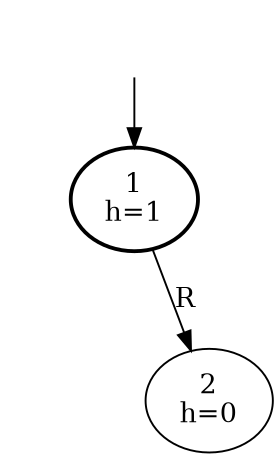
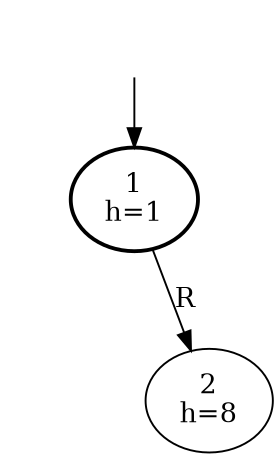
node "2 h=0": label "2 h=0" -> "2 h=8"
